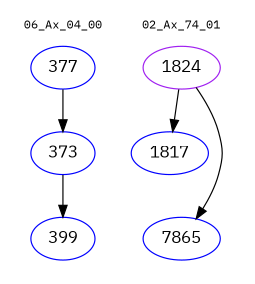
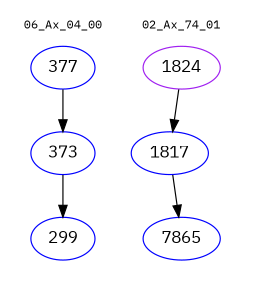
edge "1824" -> "7865": now "1817" -> "7865"
node "399": label "399" -> "299"
